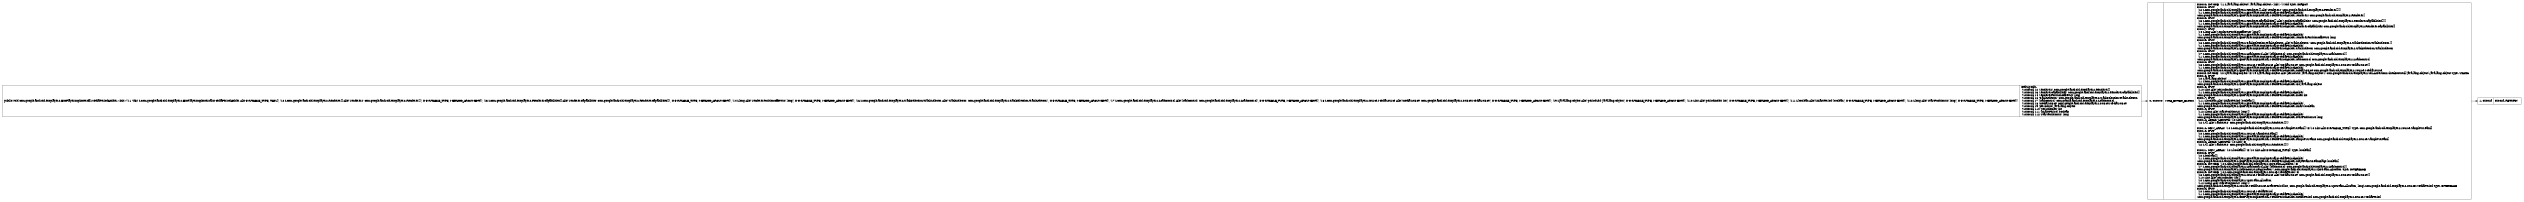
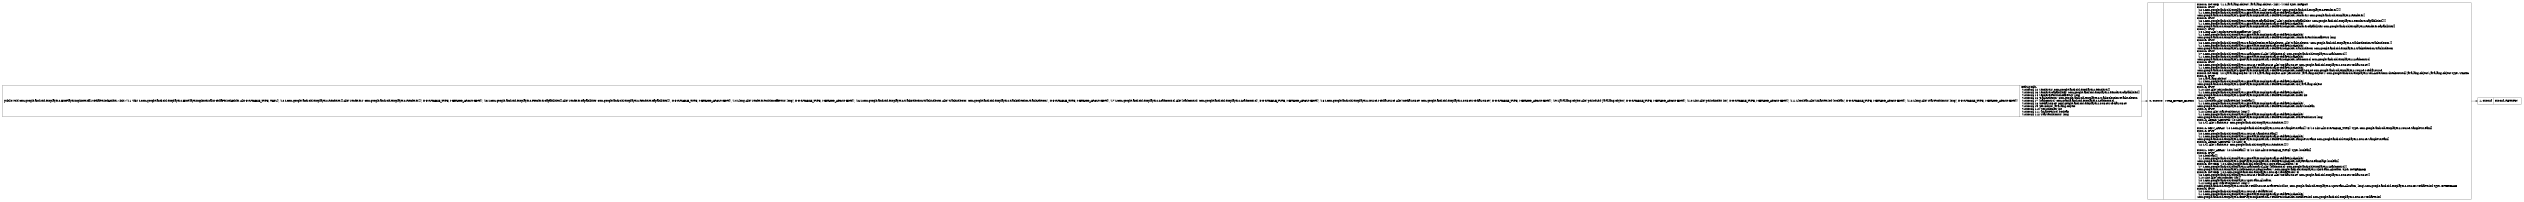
node "0: 0x0000": text "0x0019: IPUT" -> "1x0019: IPUT"
